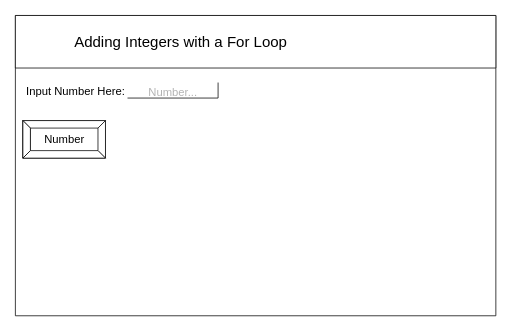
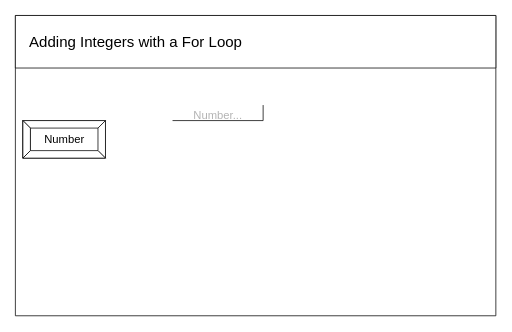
node "Adding Integers with a For Loop": moved (180, 42) -> (135, 42)
node "Input Number Here:": removed
node "Number...": moved (173, 90) -> (218, 113)
